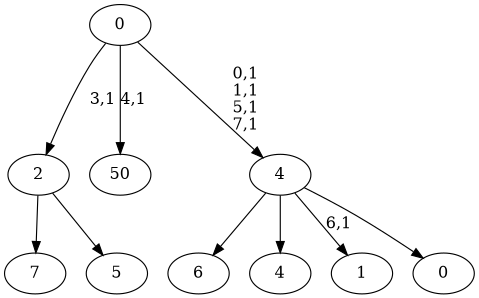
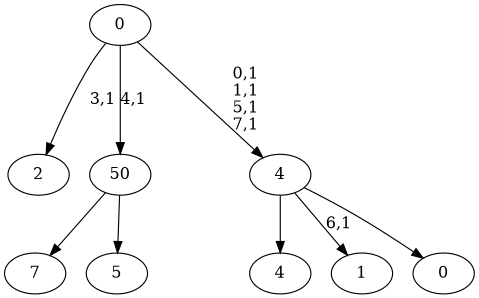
edge "2" -> "7": now "50" -> "7"
edge "2" -> "5": now "50" -> "5"
node "6": removed
